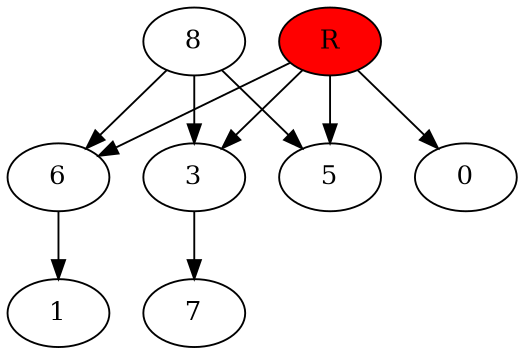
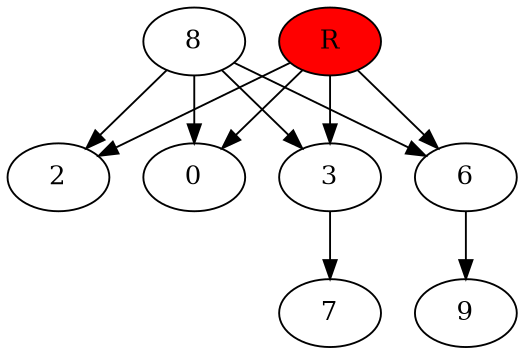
edge "8" -> "0": added
node "5": label "5" -> "2"
node "1": label "1" -> "9"
